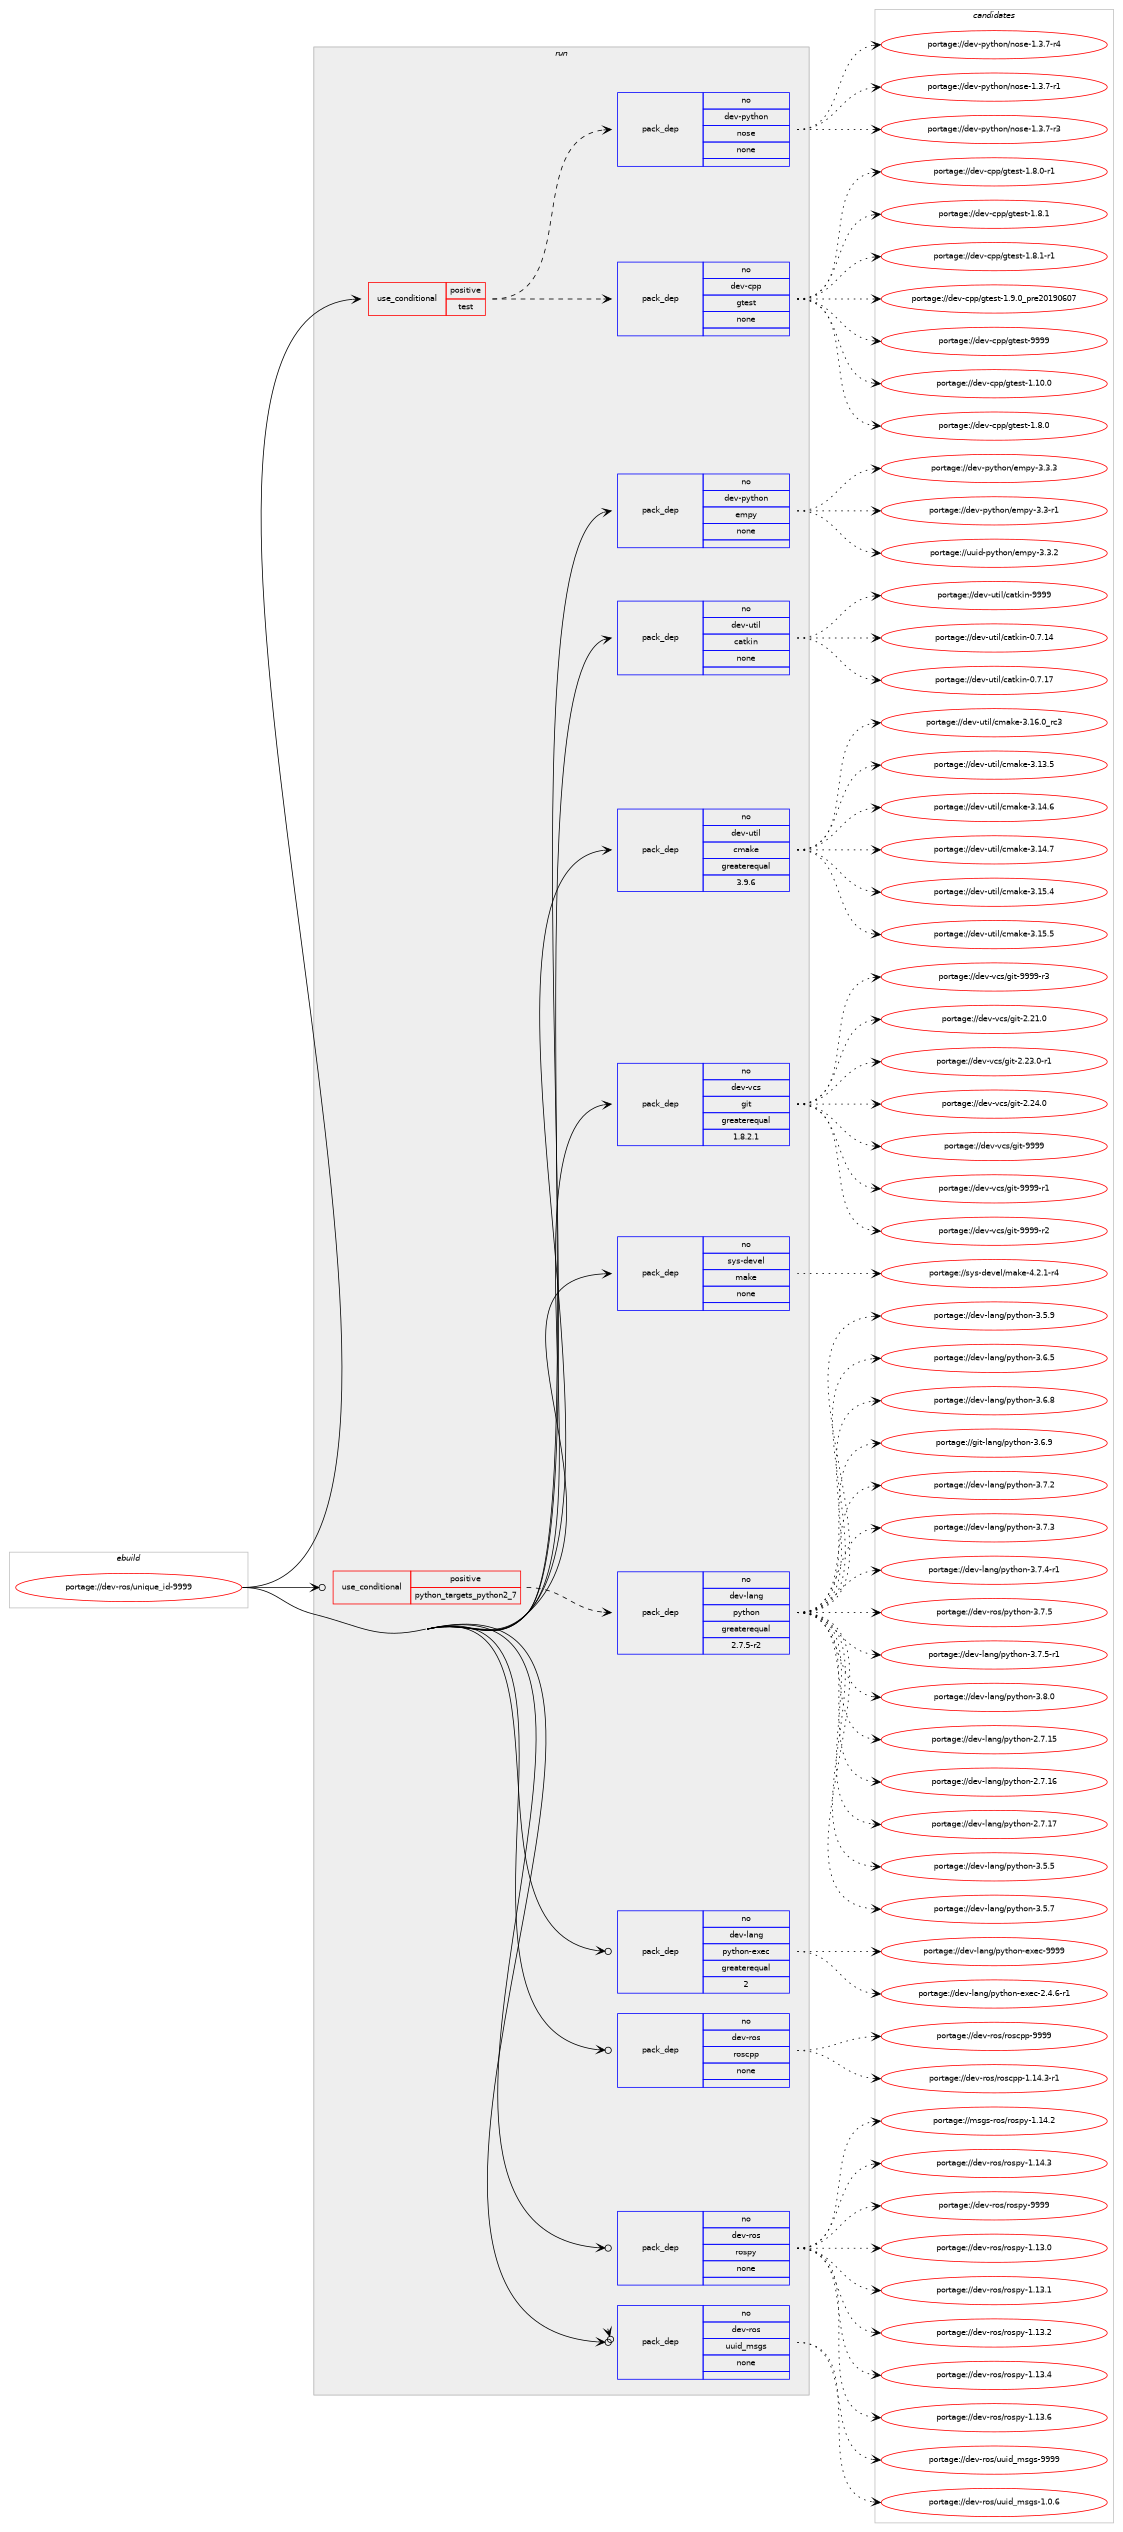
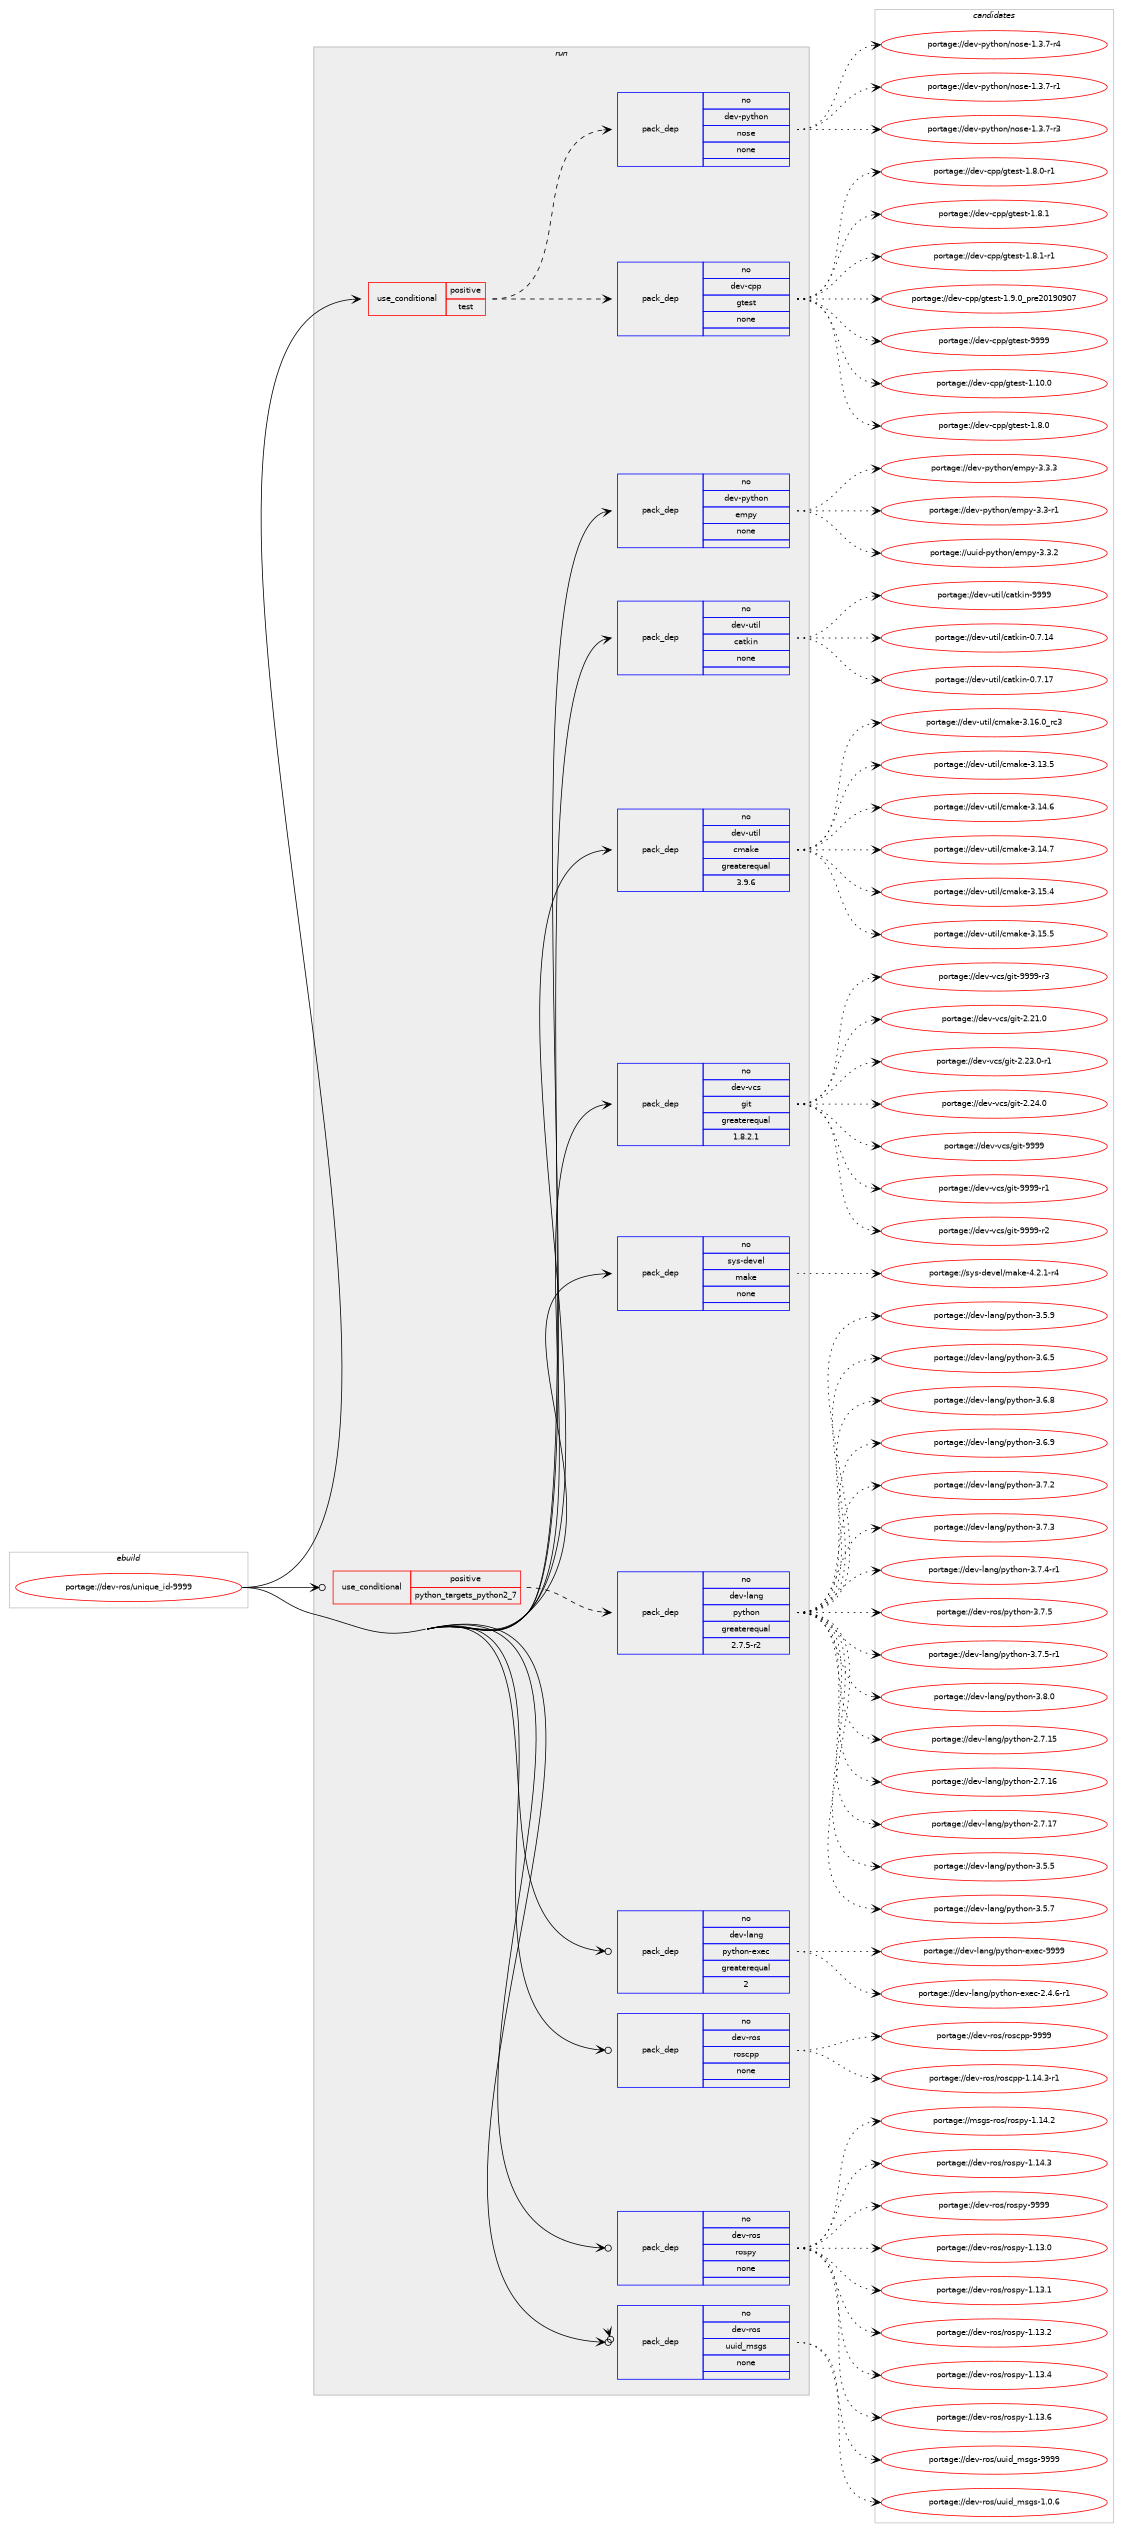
node "portage://dev-cpp/gtest-1.9.0_pre20190607": label "portage://dev-cpp/gtest-1.9.0_pre20190607" -> "portage://dev-cpp/gtest-1.9.0_pre20190907"
node "portage://git-lang/python-3.6.9": label "portage://git-lang/python-3.6.9" -> "portage://dev-lang/python-3.6.9"
